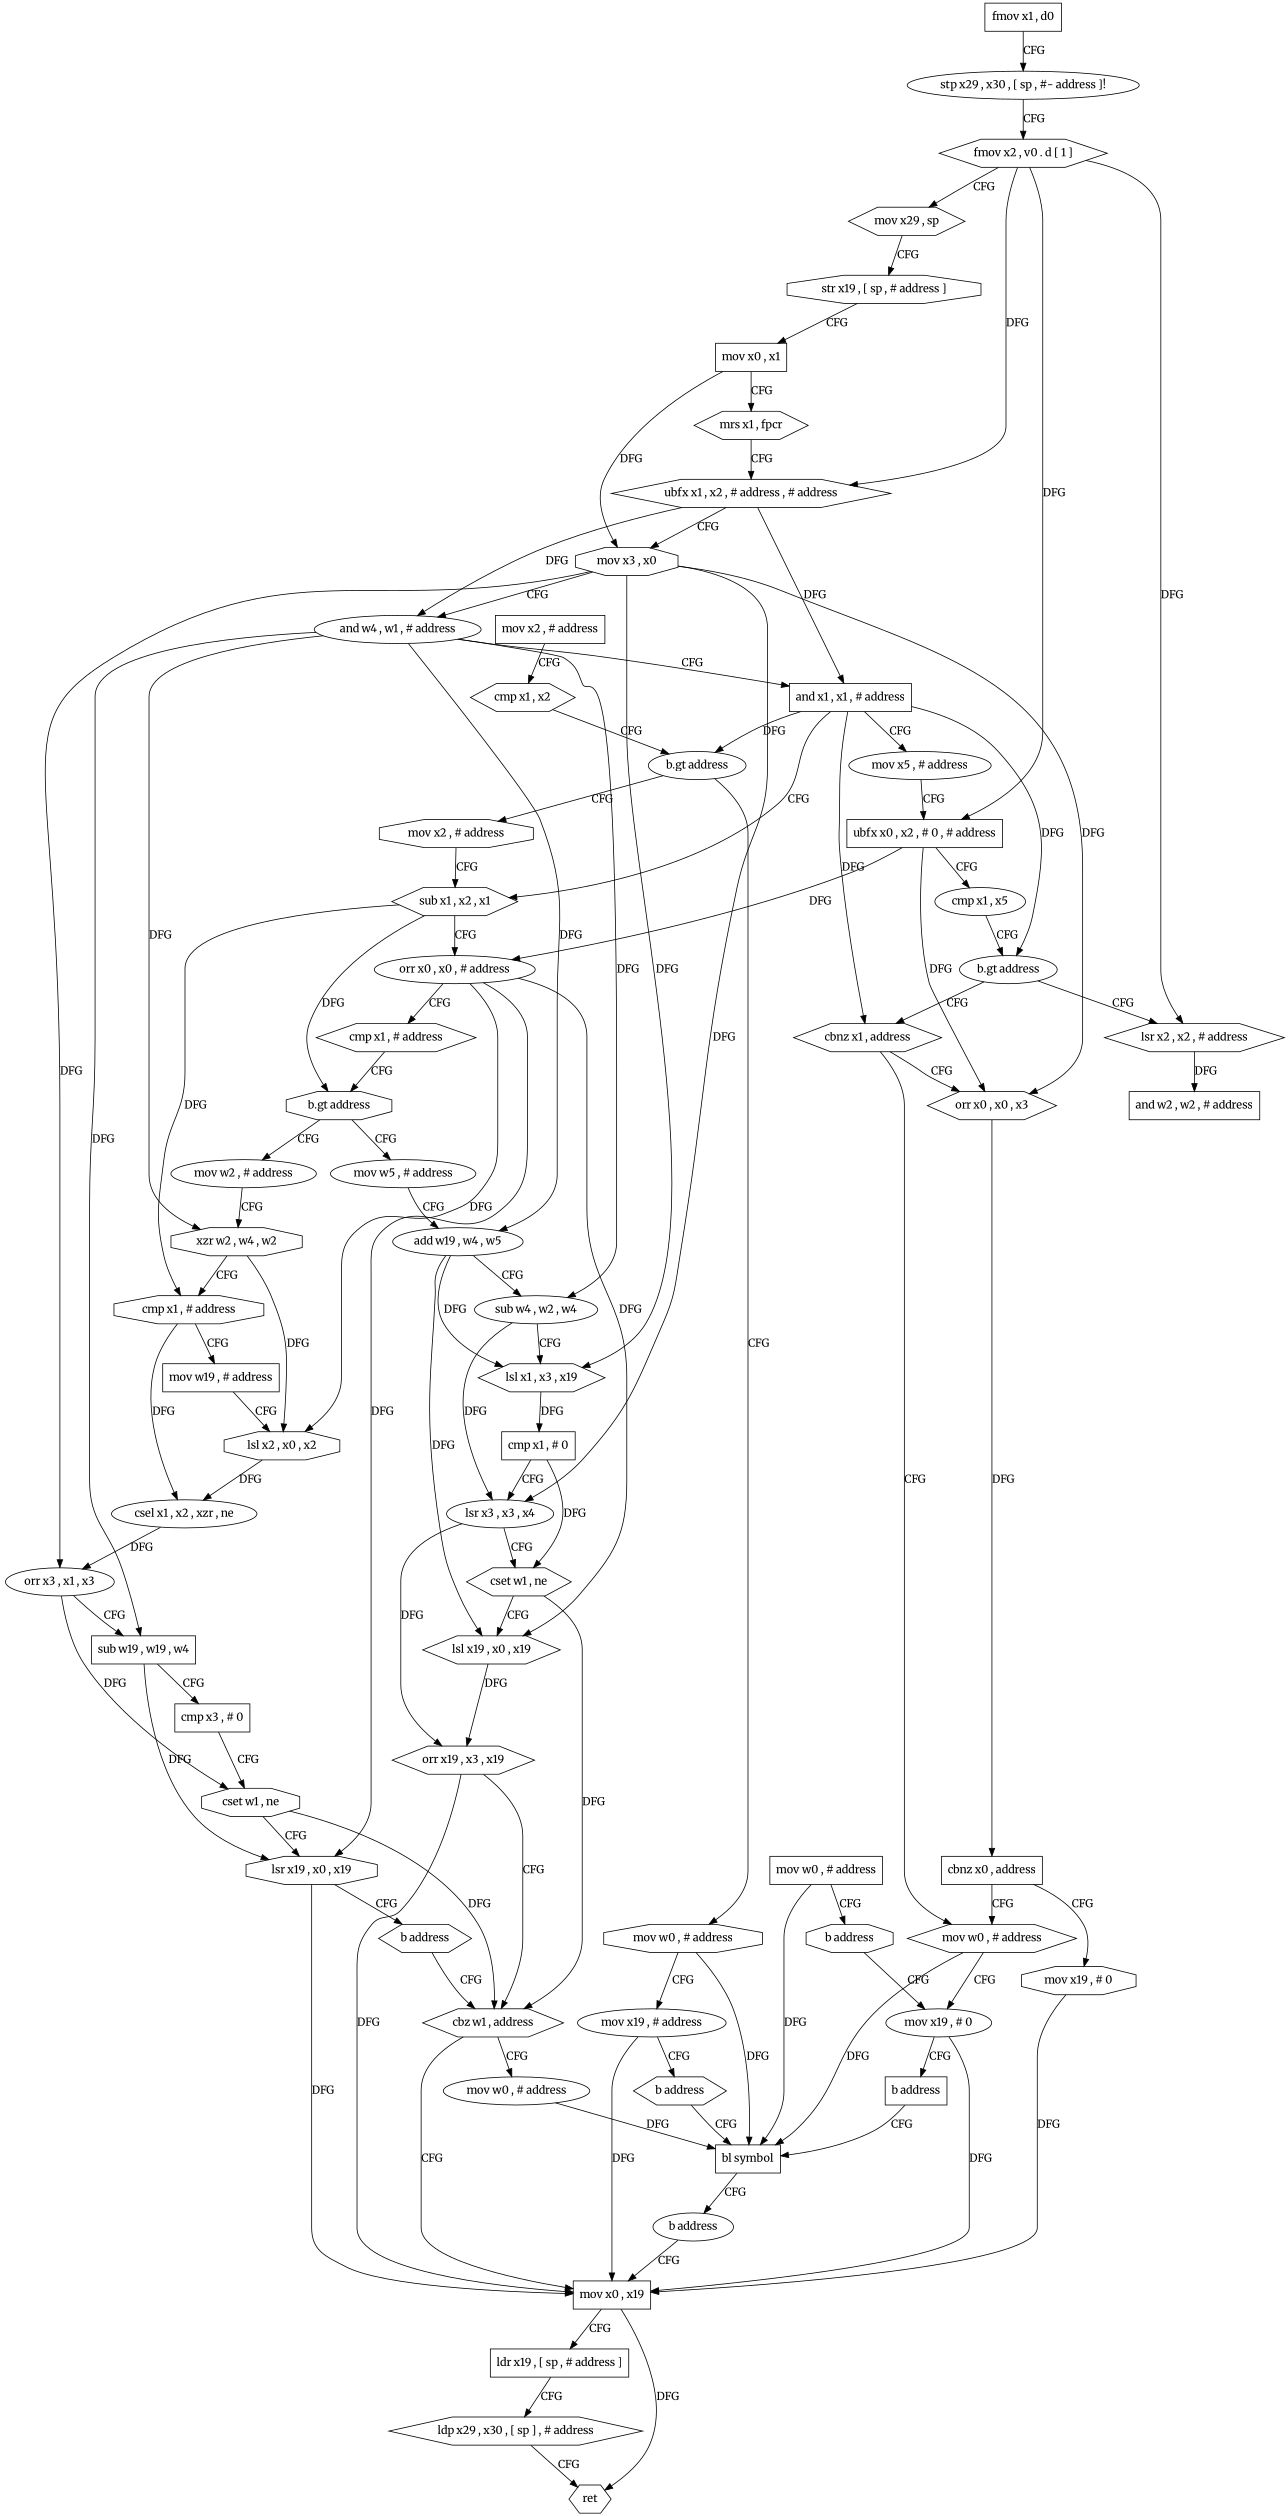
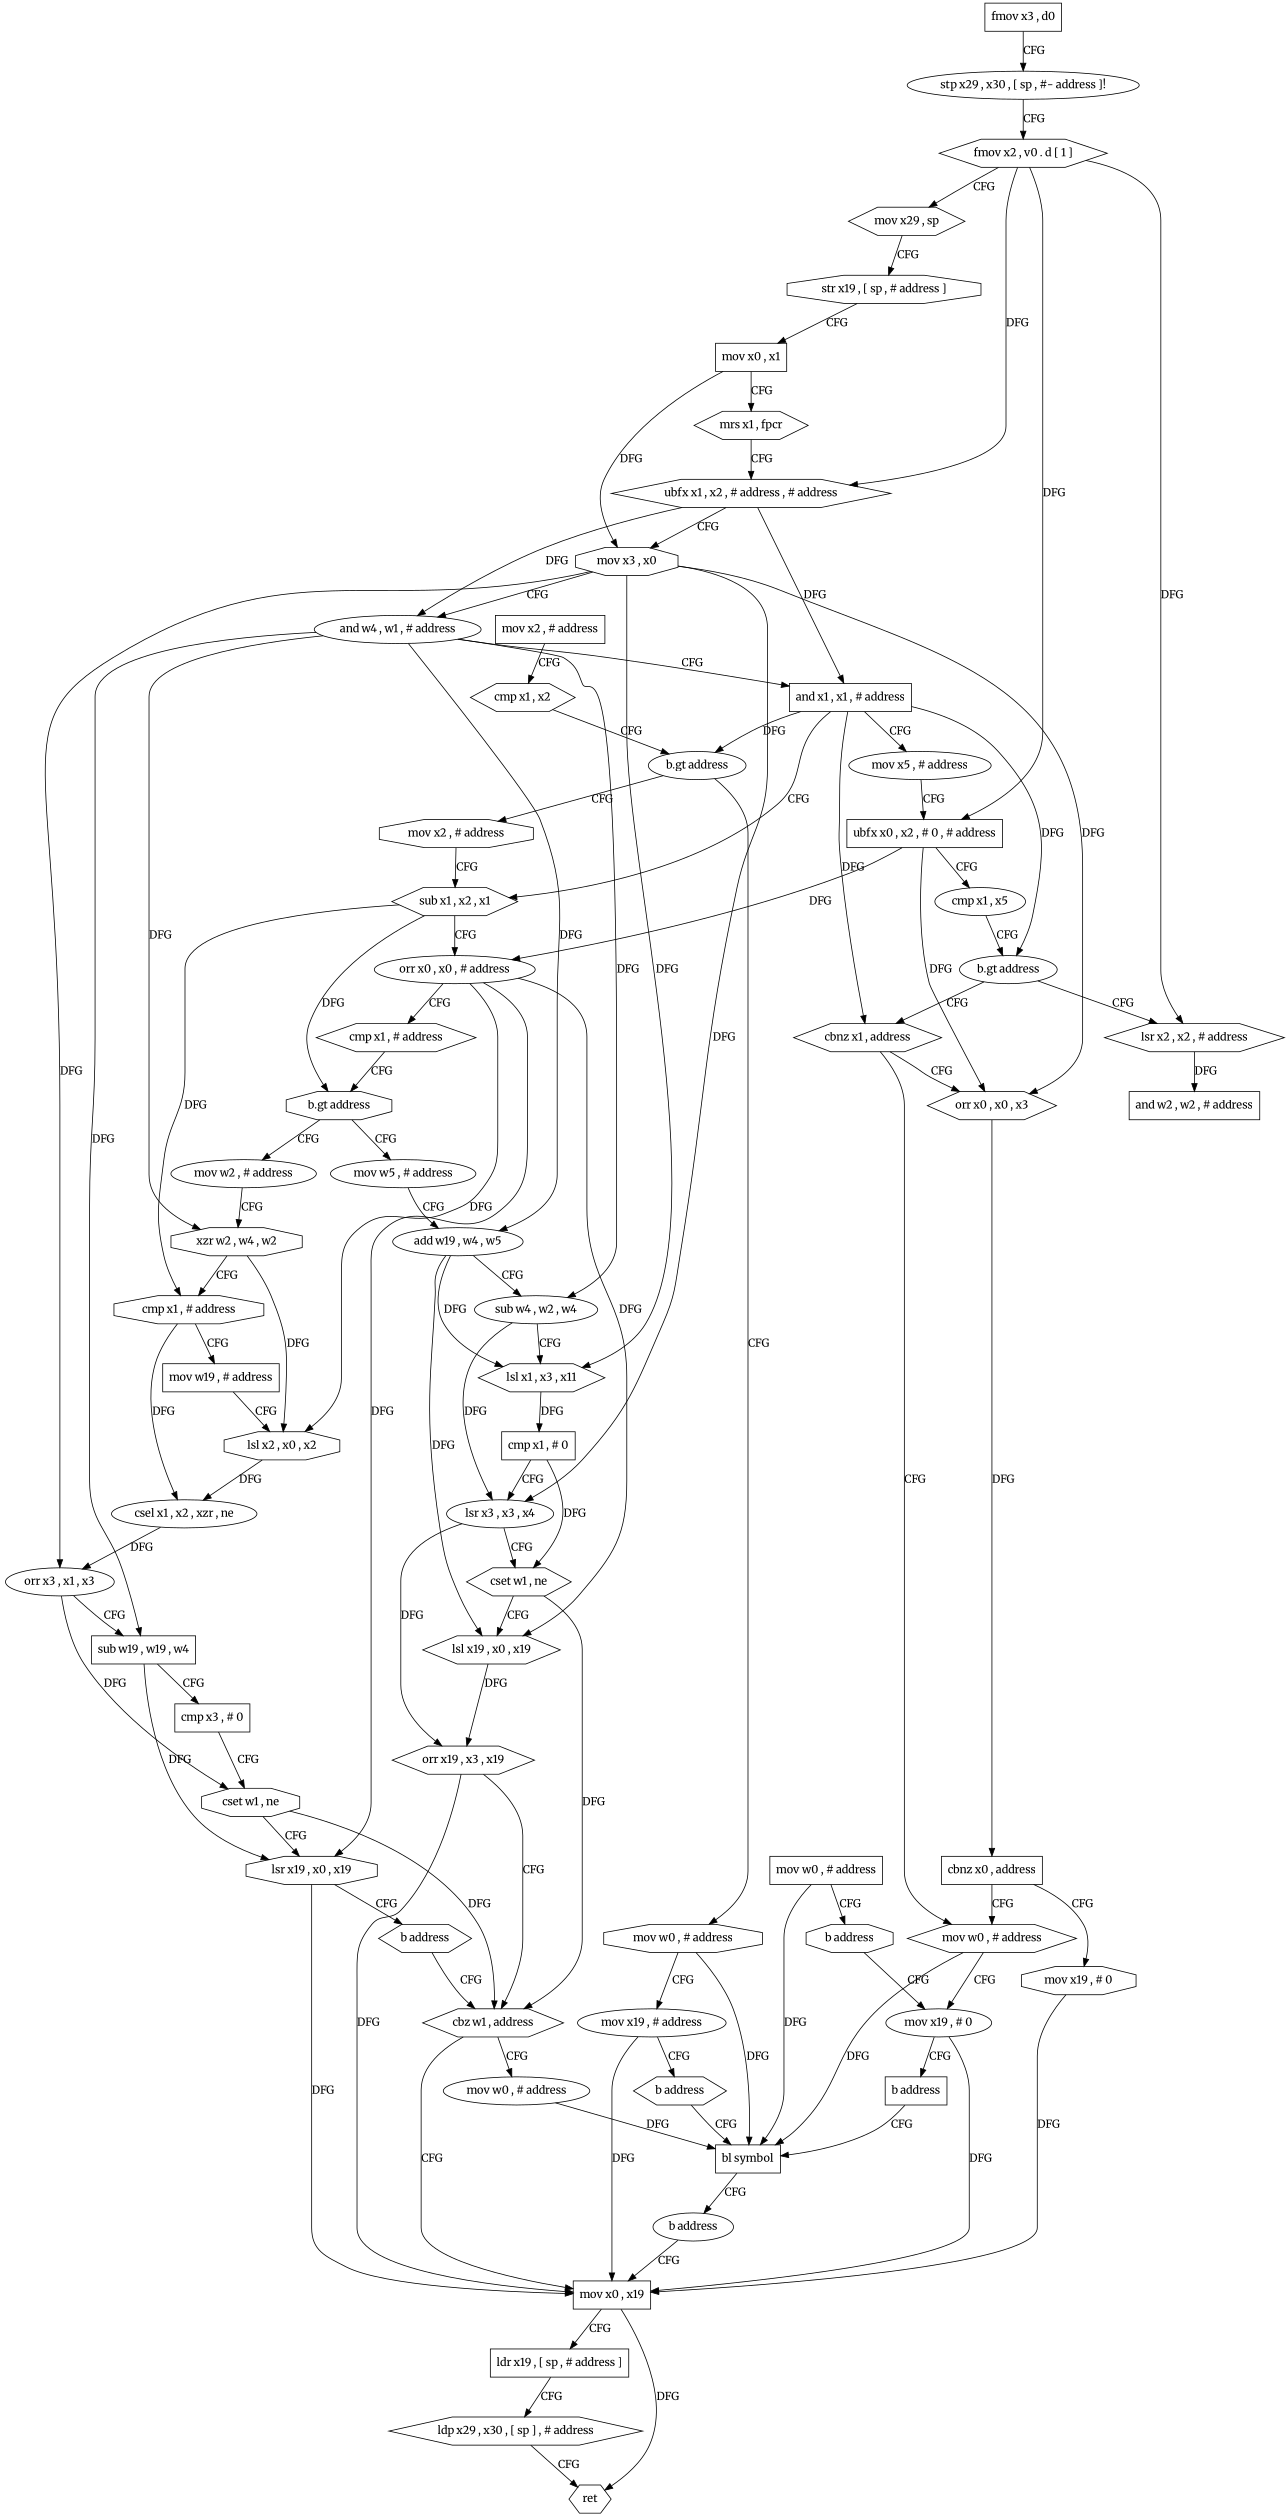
node "fmov x1 , d0": label "fmov x1 , d0" -> "fmov x3 , d0"
node "lsl x1 , x3 , x19": label "lsl x1 , x3 , x19" -> "lsl x1 , x3 , x11"
